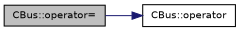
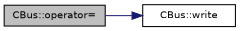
node "CBus::operator": label "CBus::operator" -> "CBus::write"
